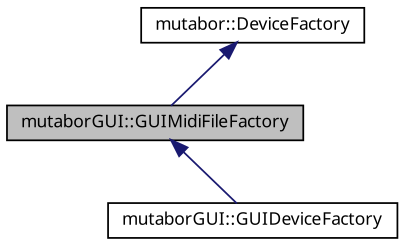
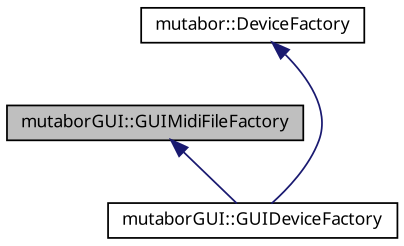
edge "mutaborGUI::GUIMidiFileFactory" -> "mutabor::DeviceFactory": now "mutaborGUI::GUIDeviceFactory" -> "mutabor::DeviceFactory"
